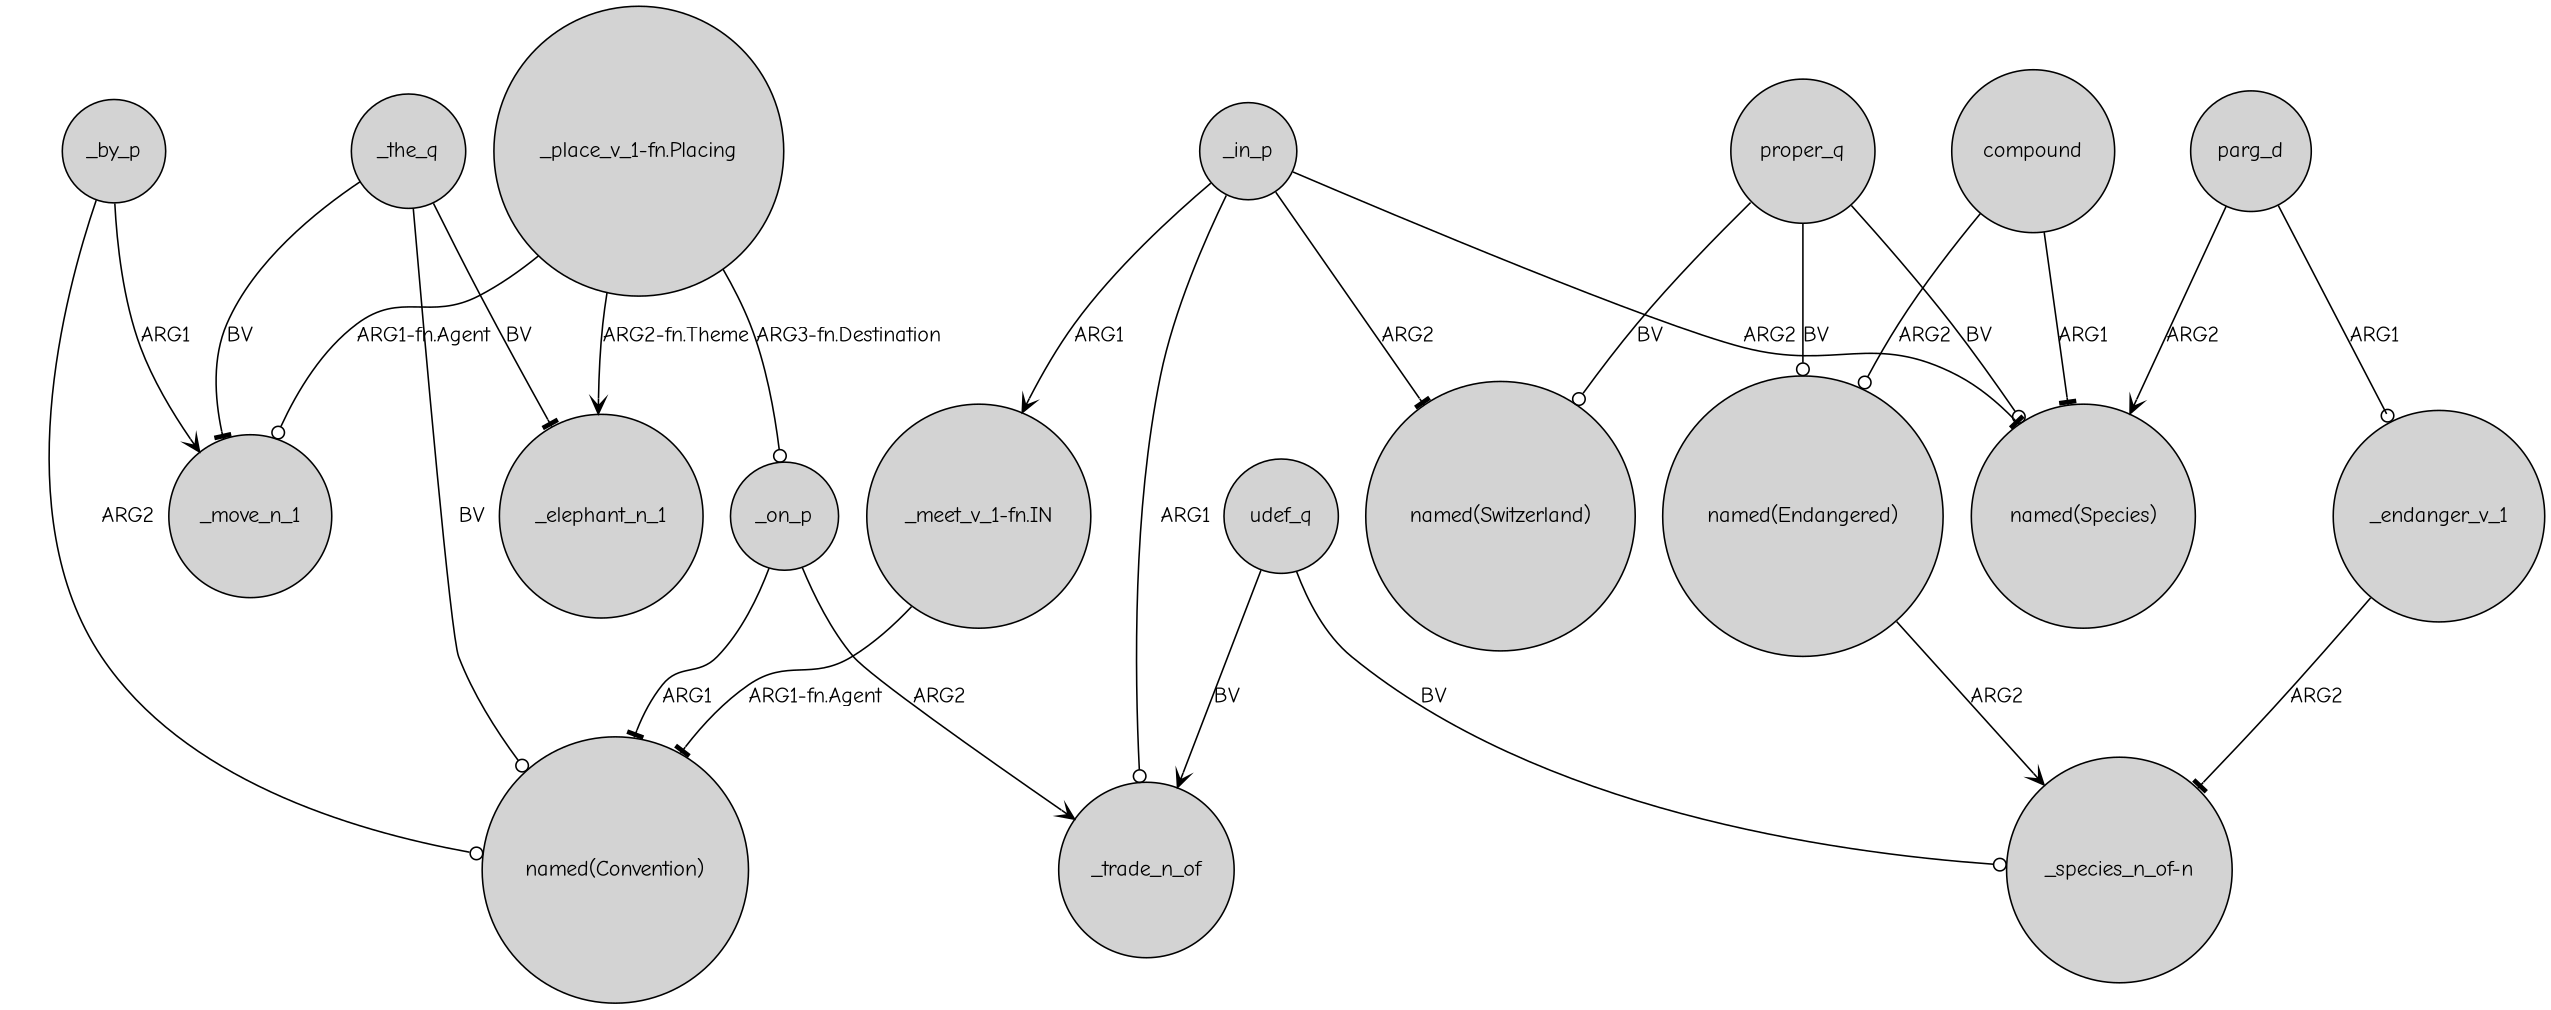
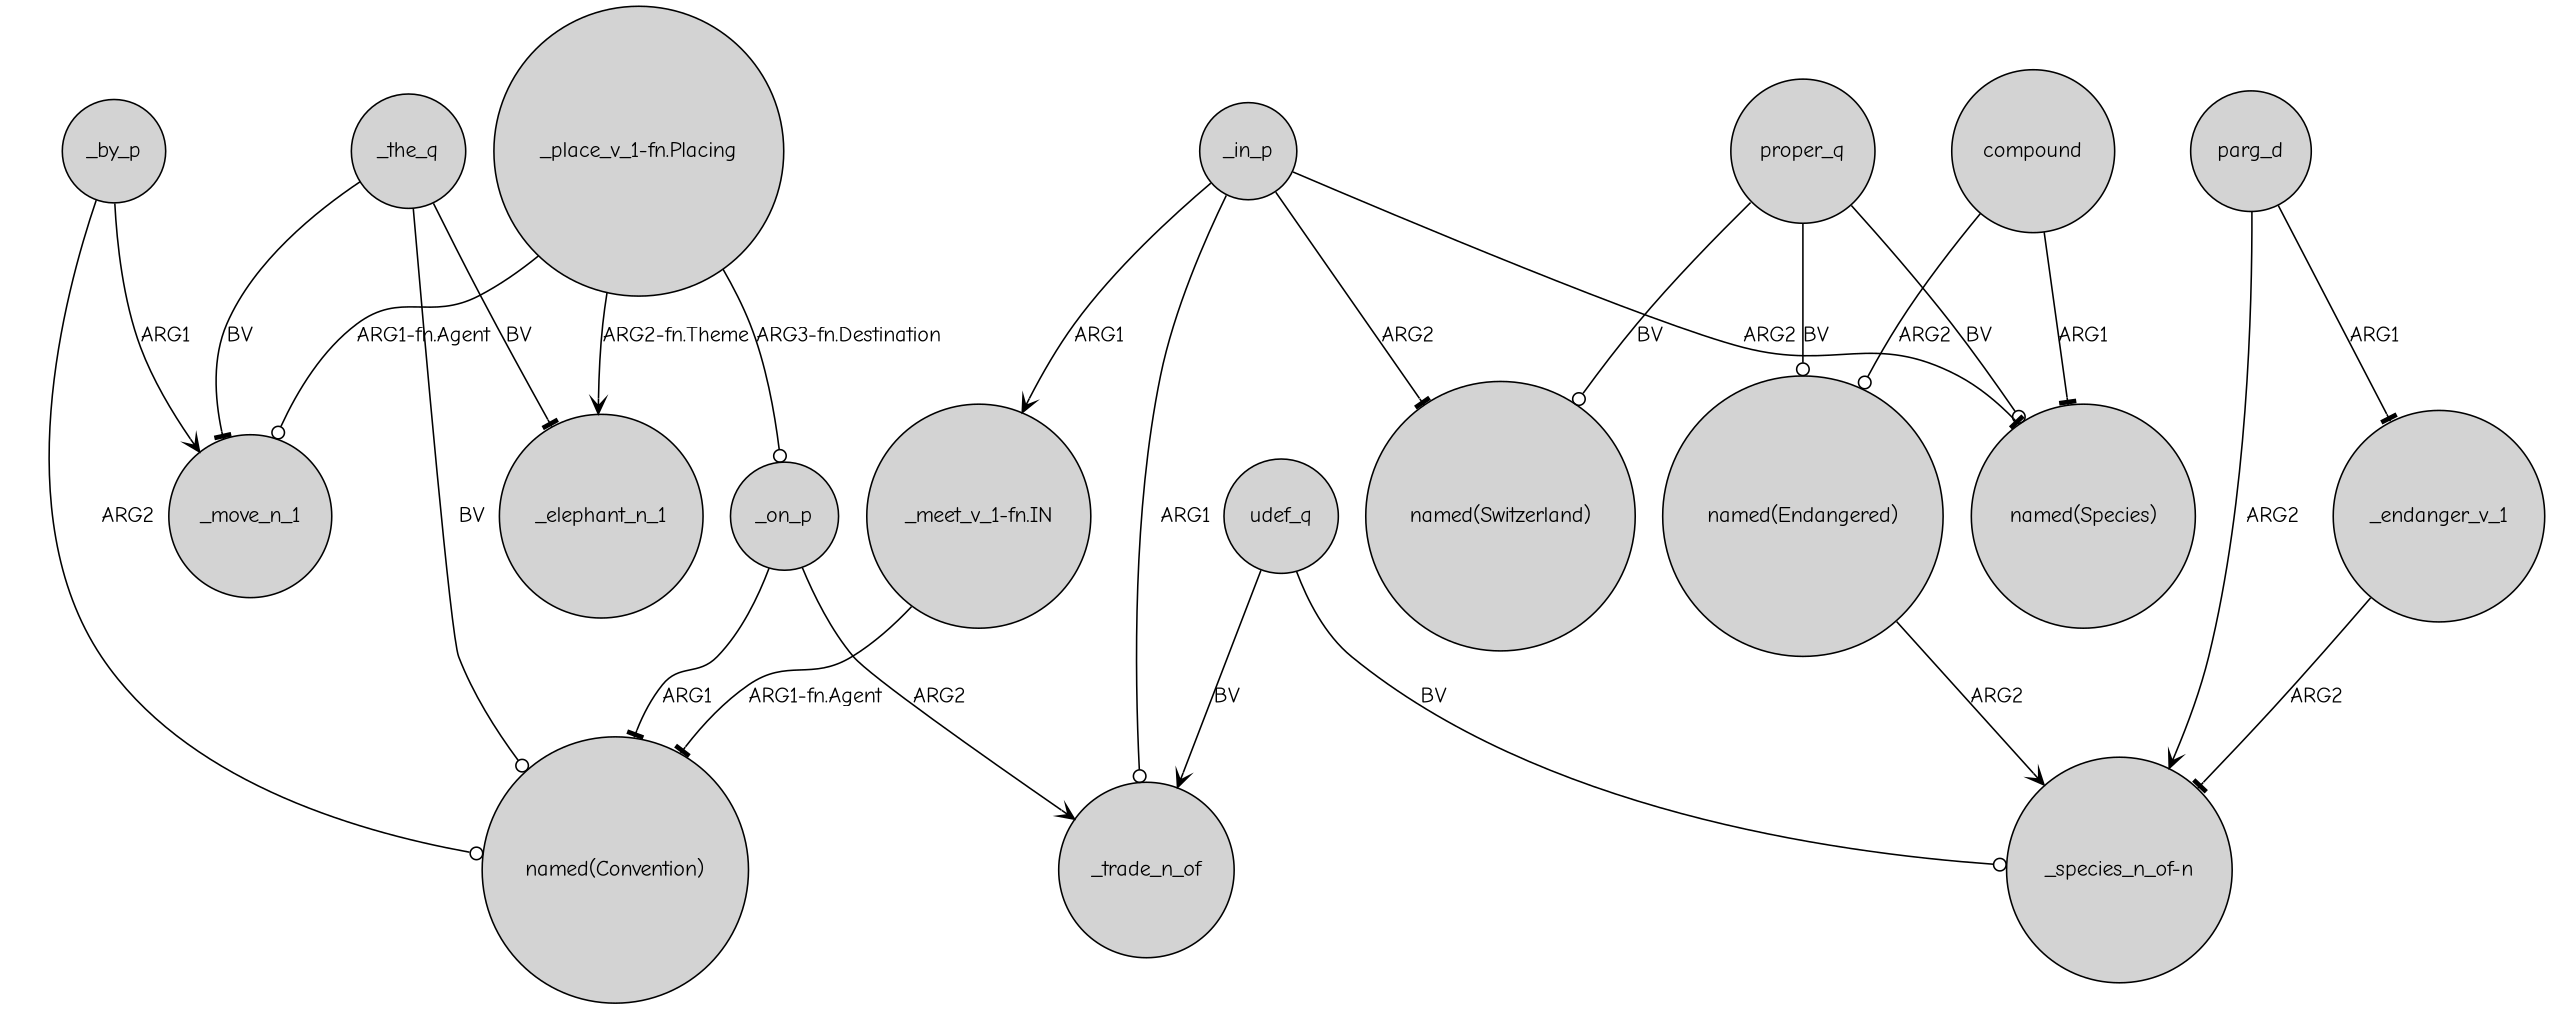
edge "parg_d" -> "named(Species)": now "parg_d" -> "_species_n_of-n"
edge "parg_d" -> "_endanger_v_1": arrowhead odot -> tee
